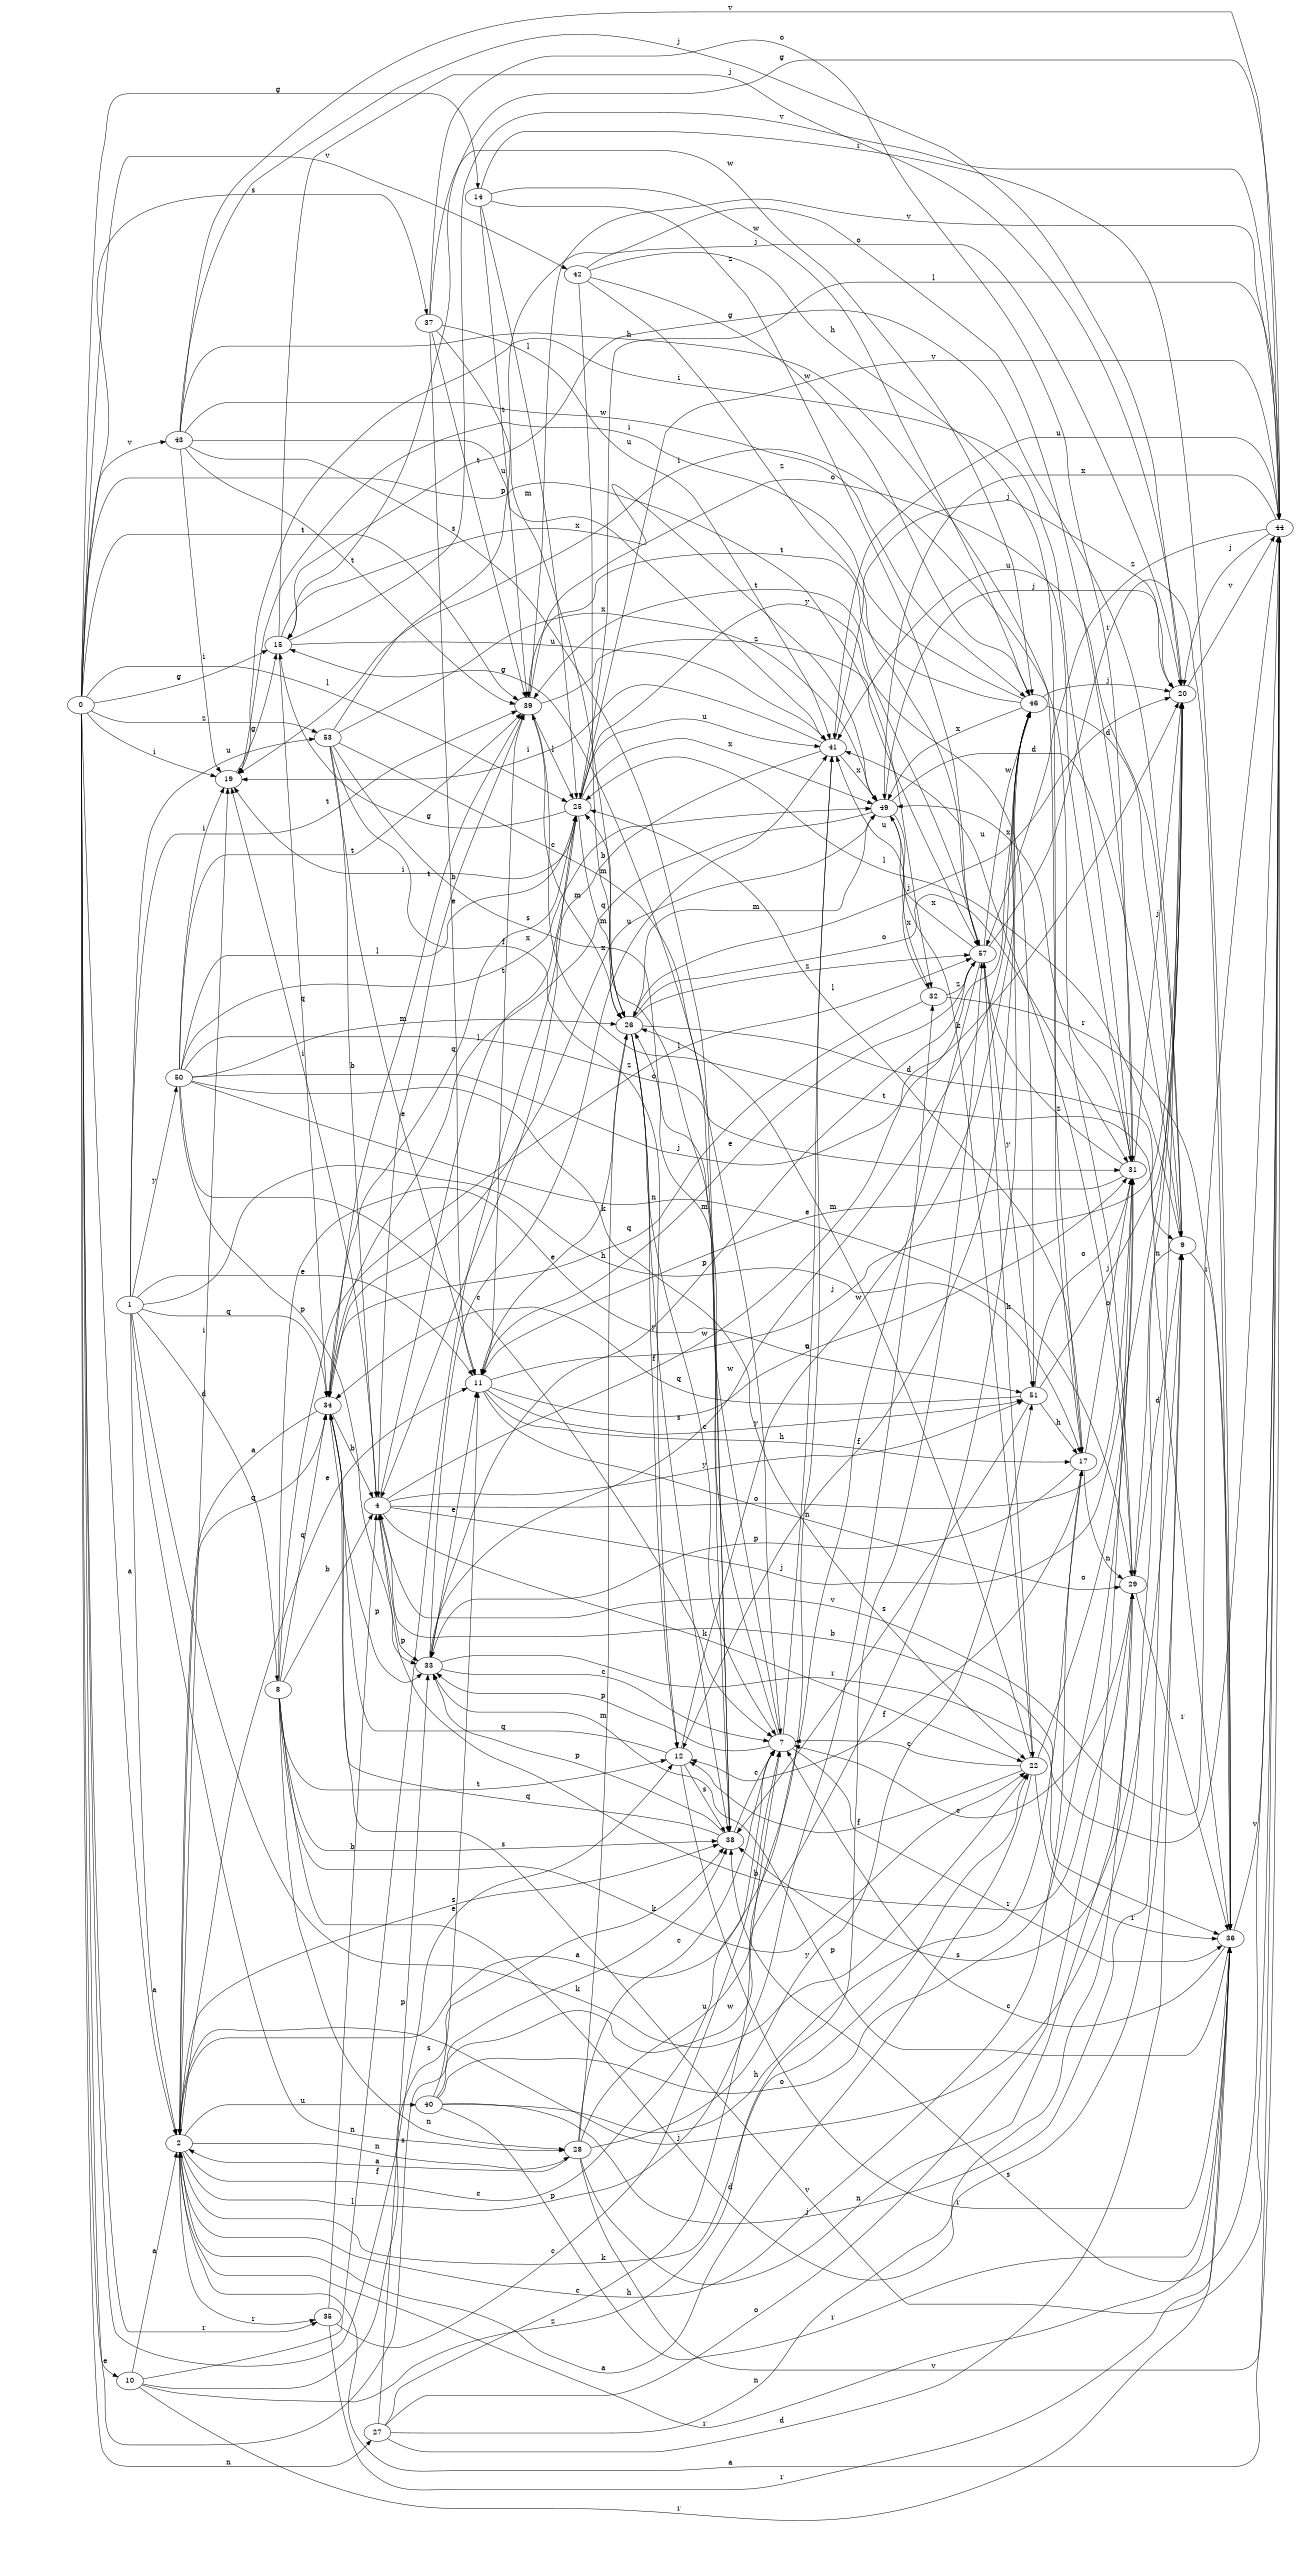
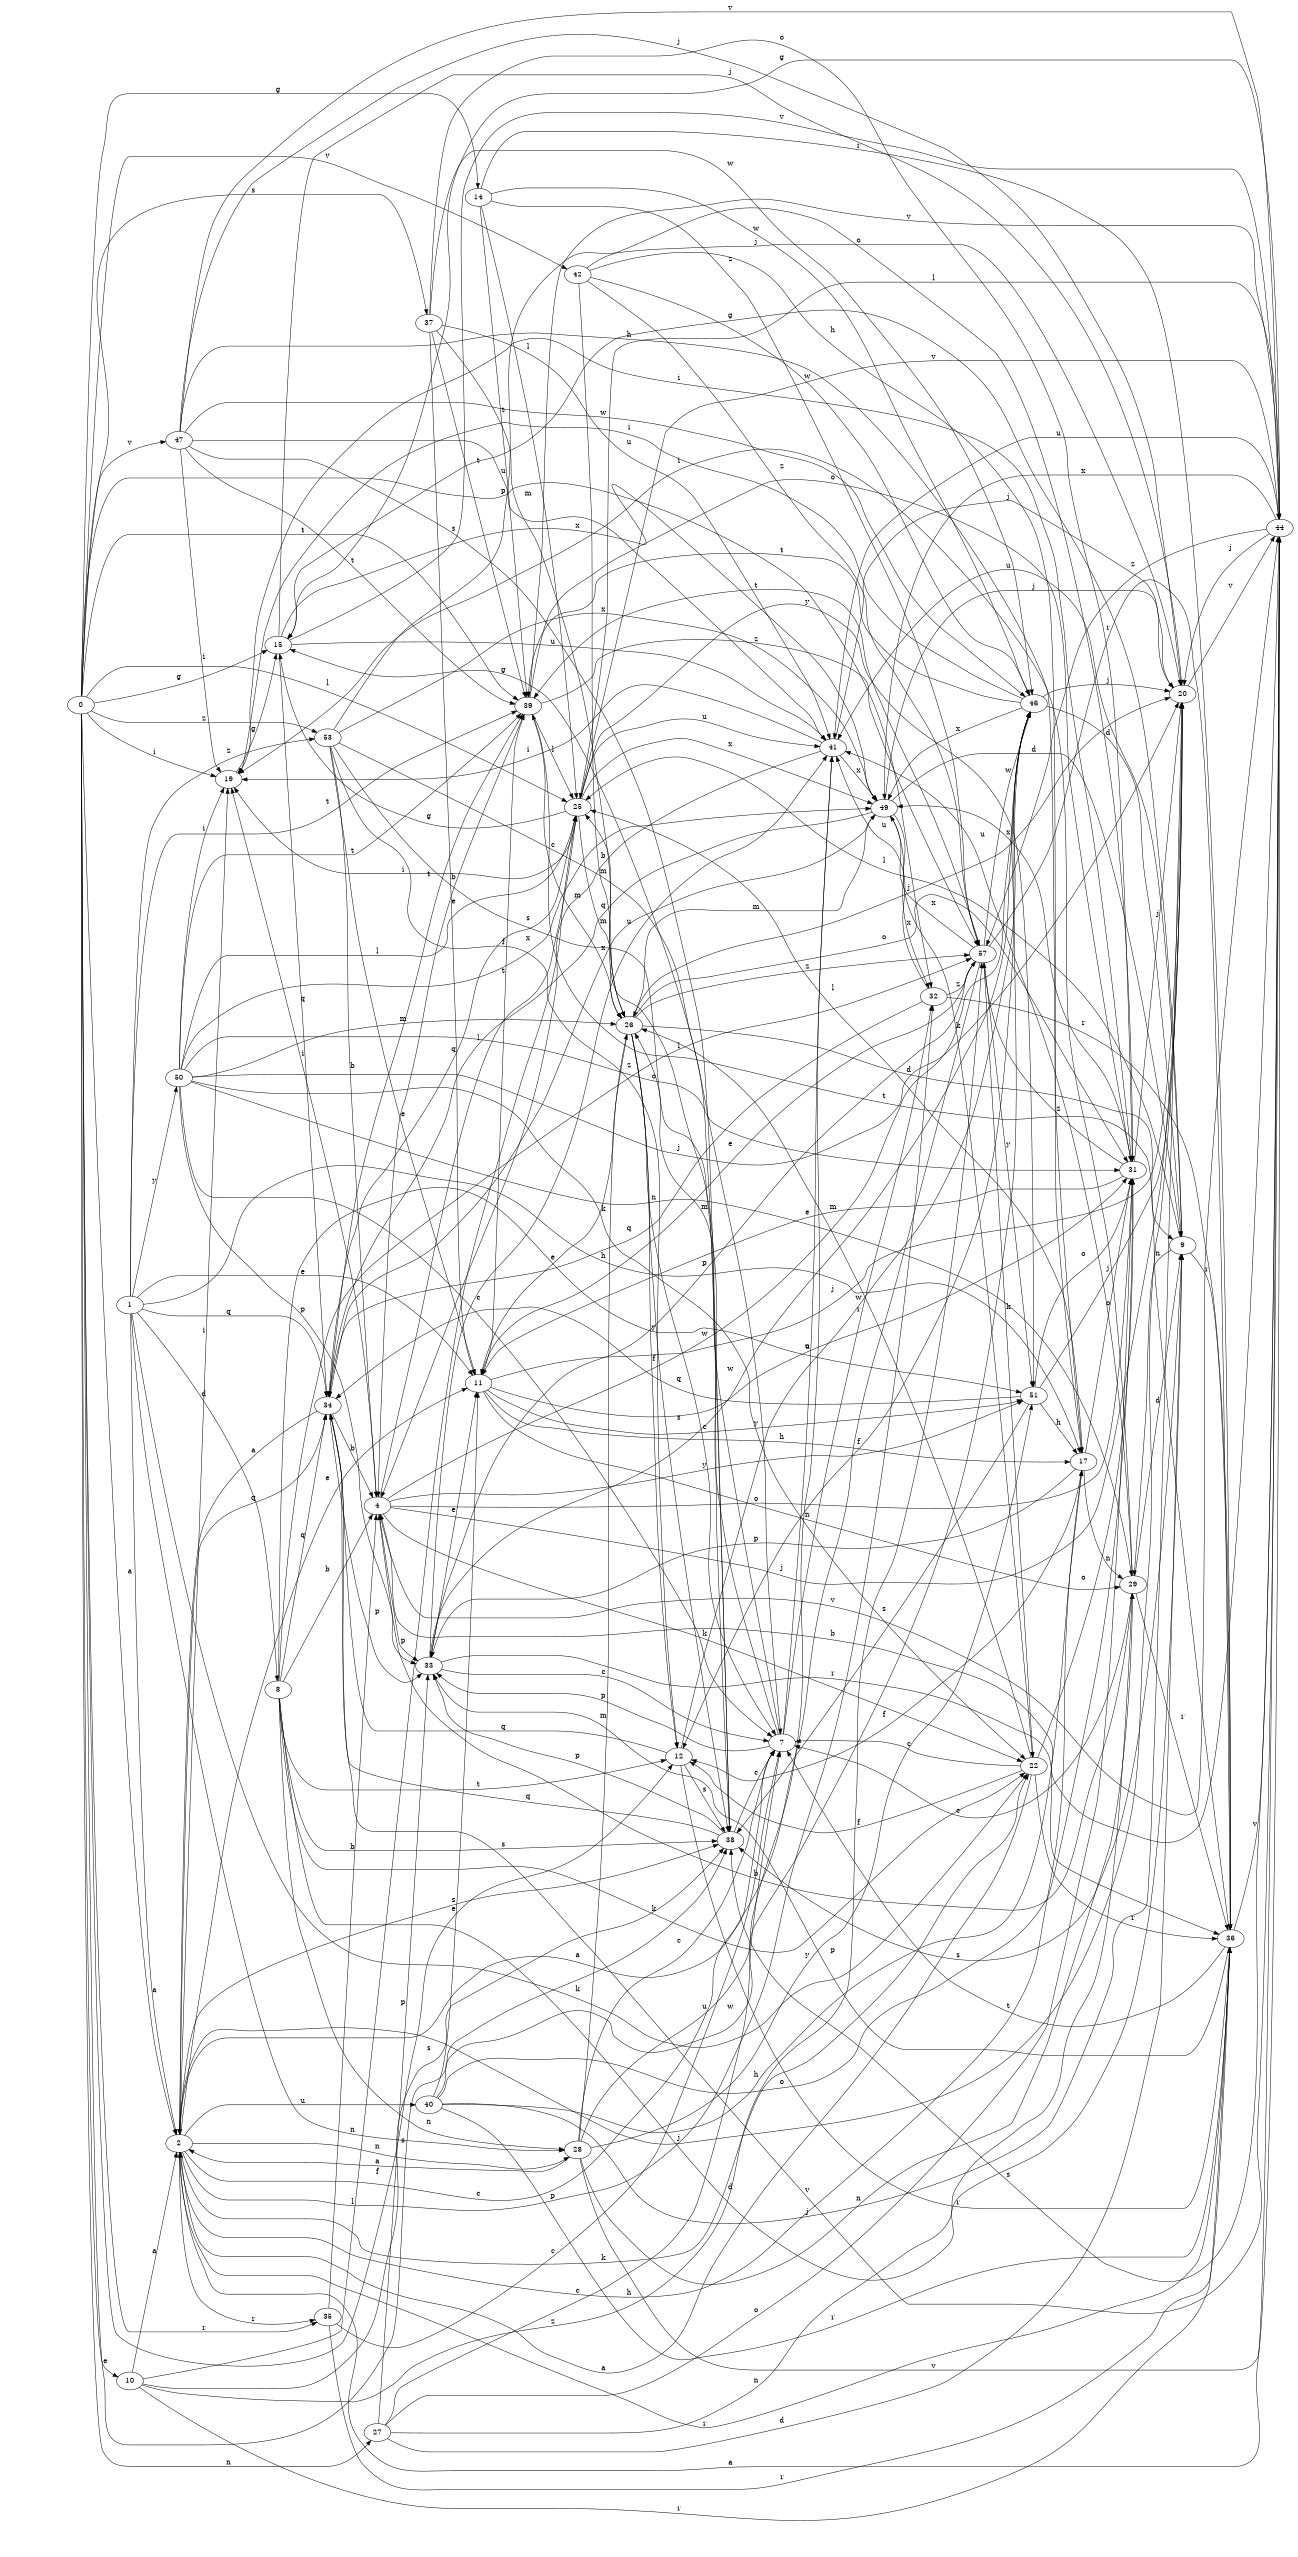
node "43": label "43" -> "47"
edge "1" -> "53": label "u" -> "z"
edge "7" -> "36": now "7" -> "32"
edge "36" -> "7": label "c" -> "t"
